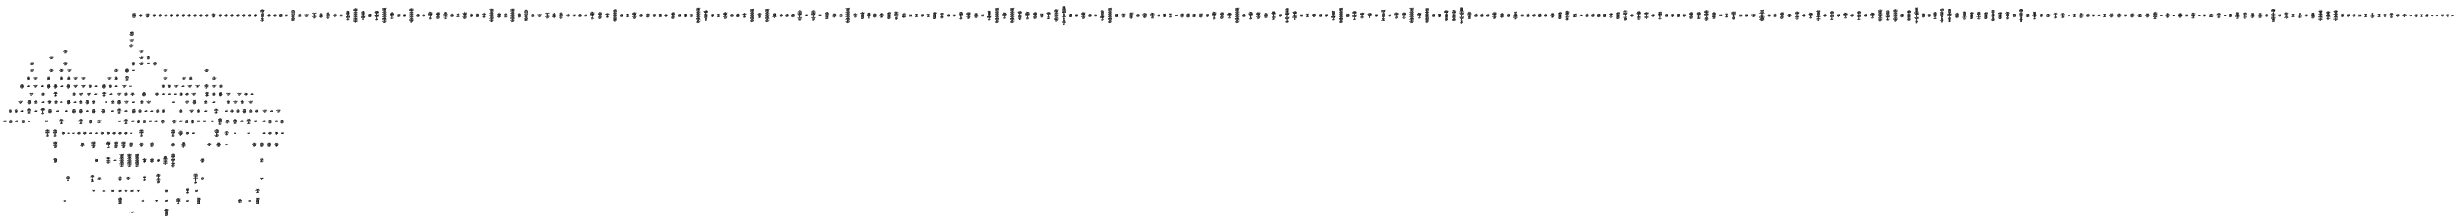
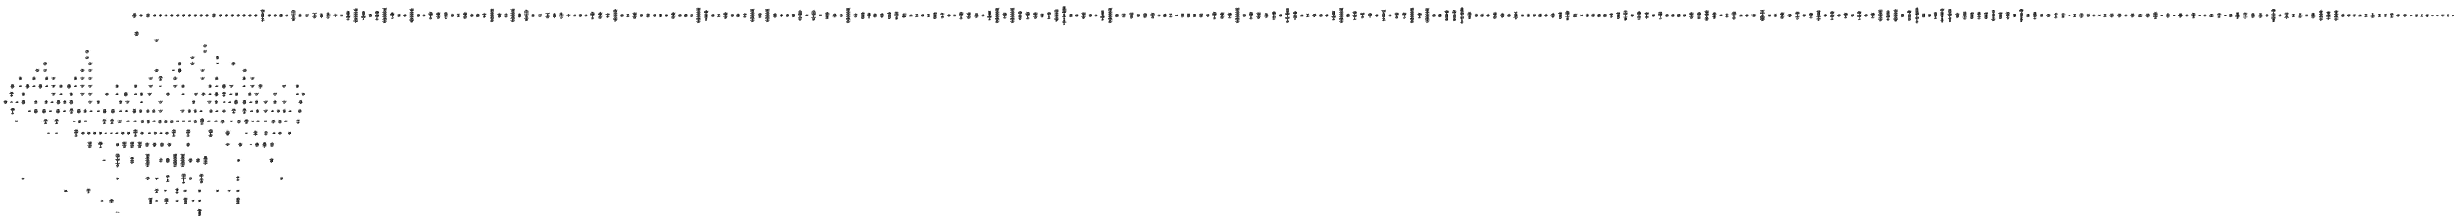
node "# 0x265f JUMPDEST SUB JUMP": removed
